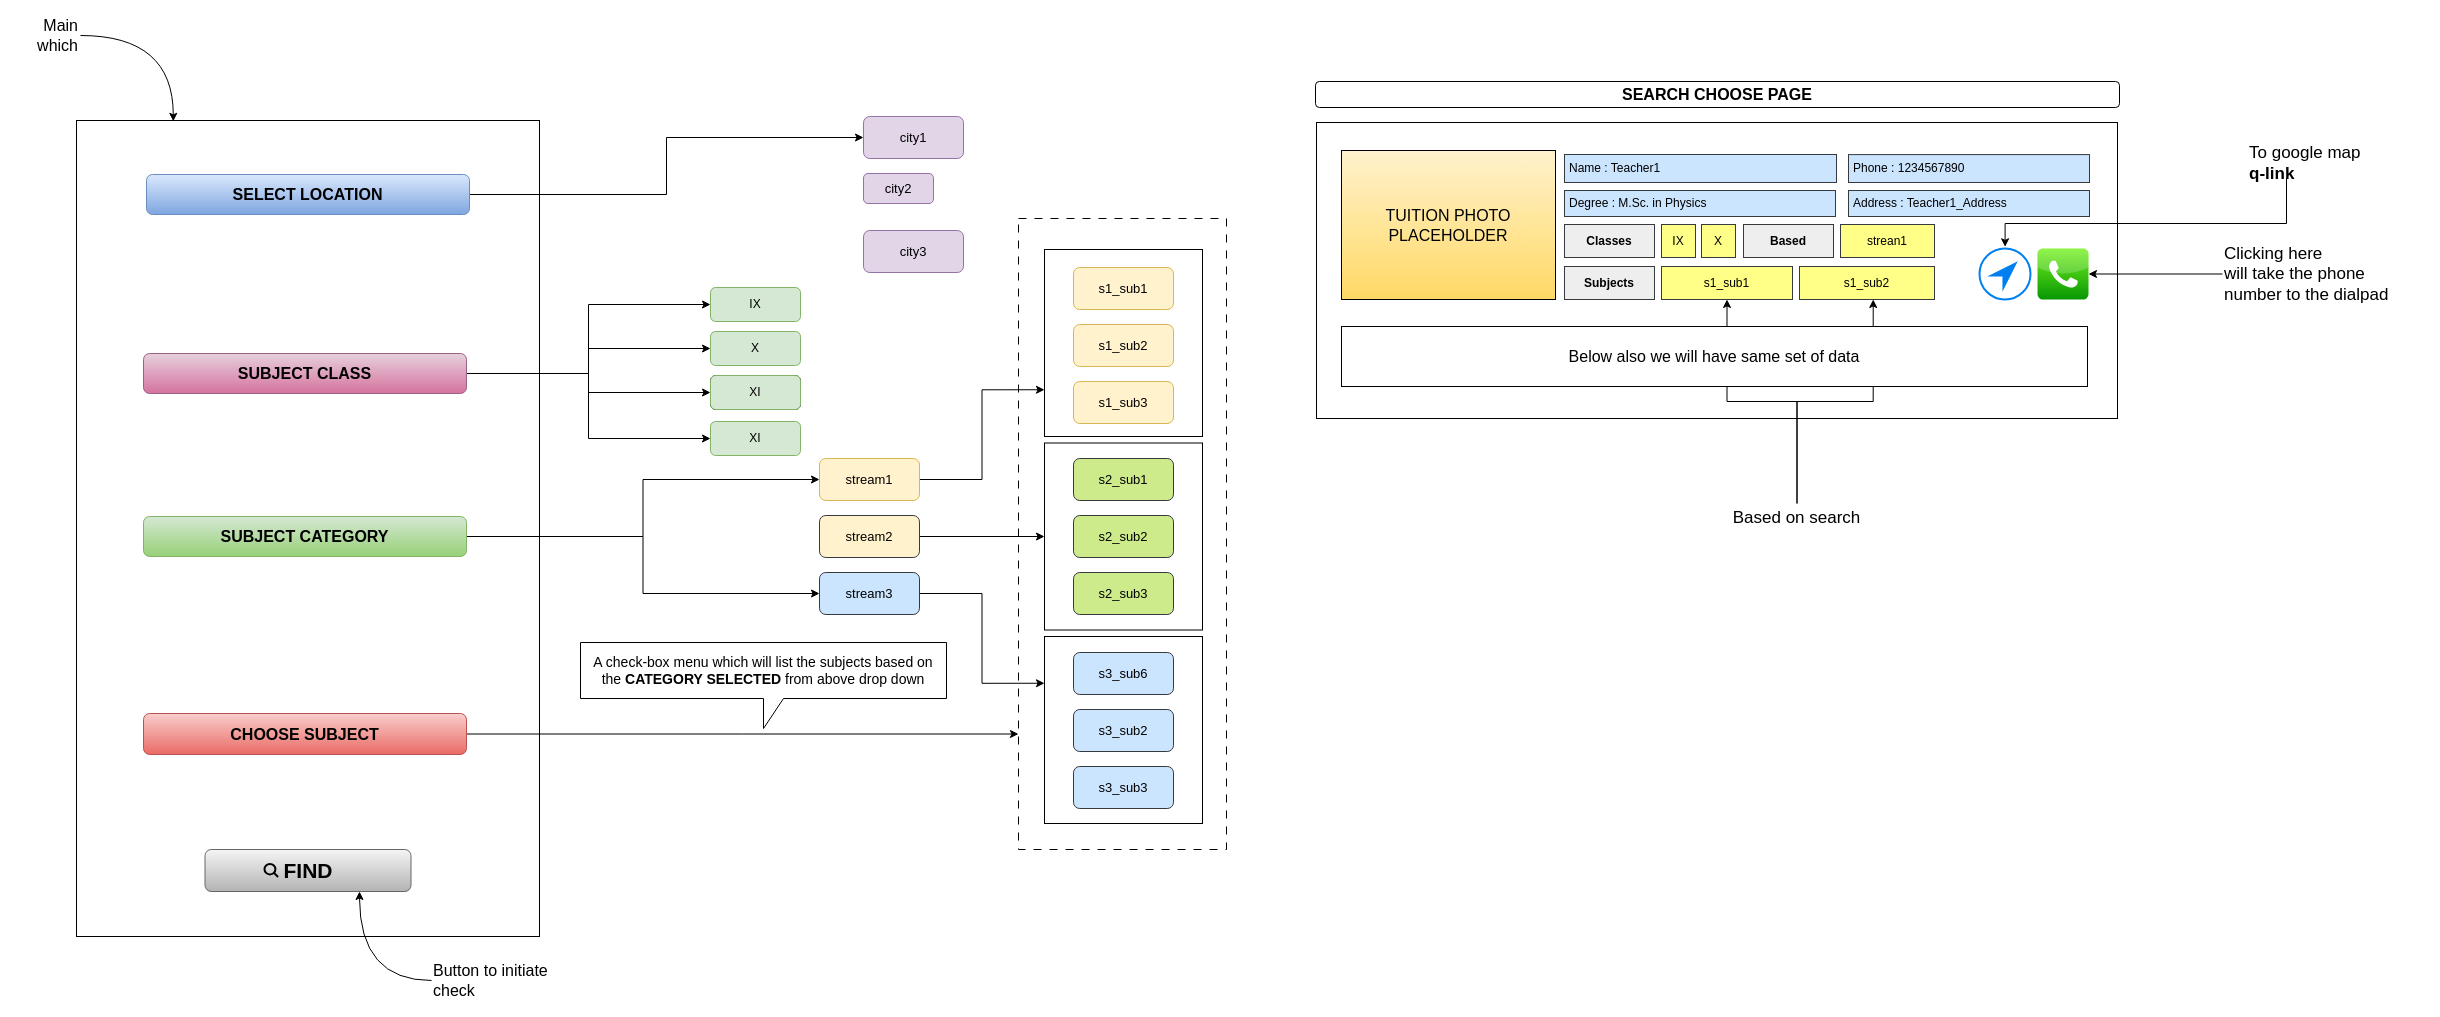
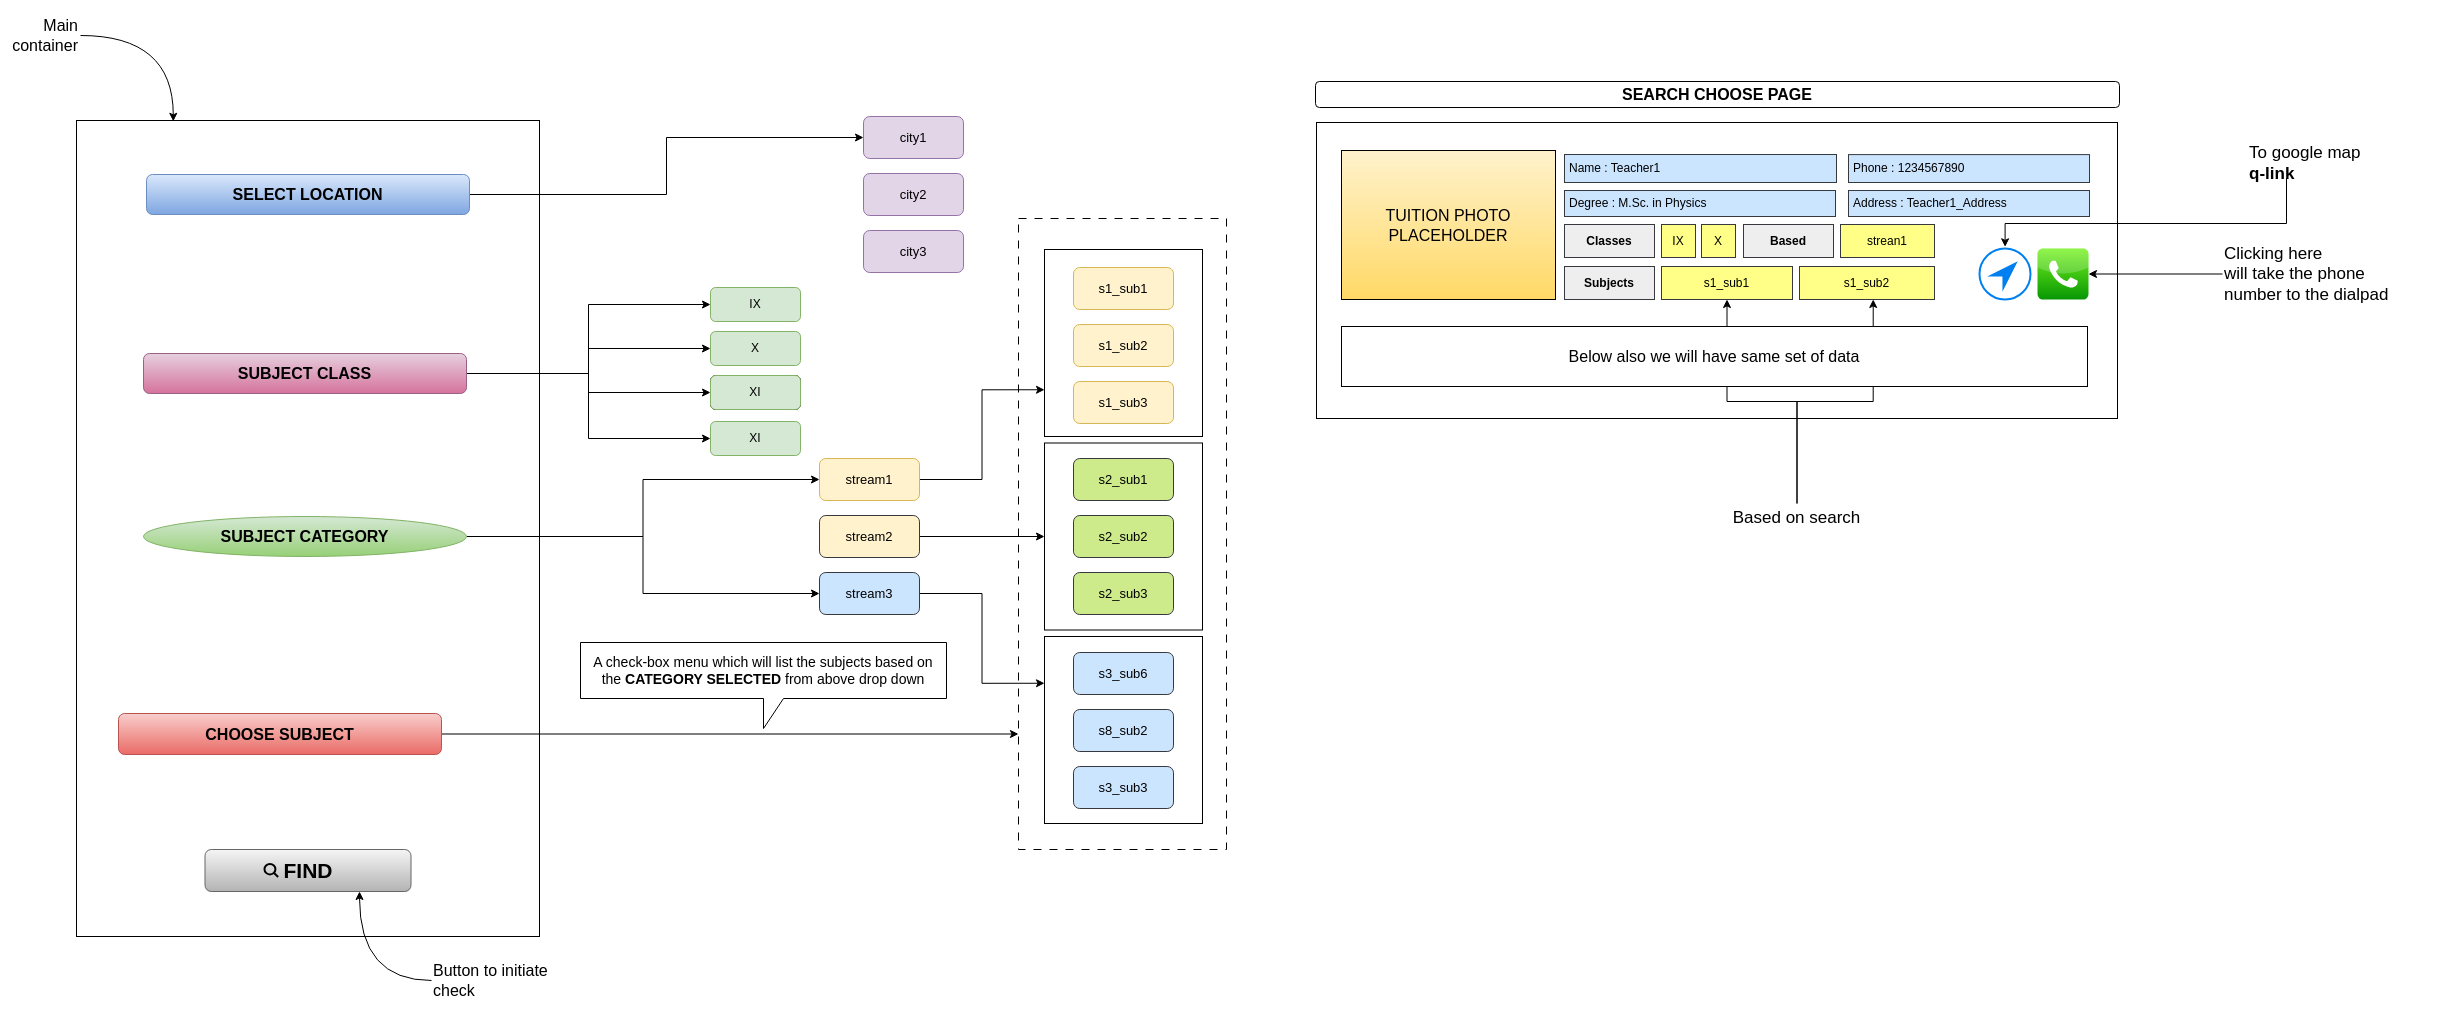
node "Main which": label "Main which" -> "Main container"
node "city2": size 70x30 -> 100x42
node "SUBJECT CATEGORY": shape rounded rectangle -> ellipse
node "s3_sub2": label "s3_sub2" -> "s8_sub2"
node "CHOOSE SUBJECT": moved (305, 734) -> (280, 734)
